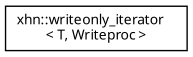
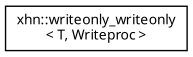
node "xhn::writeonly_iterator < T, Writeproc >": label "xhn::writeonly_iterator < T, Writeproc >" -> "xhn::writeonly_writeonly < T, Writeproc >"
